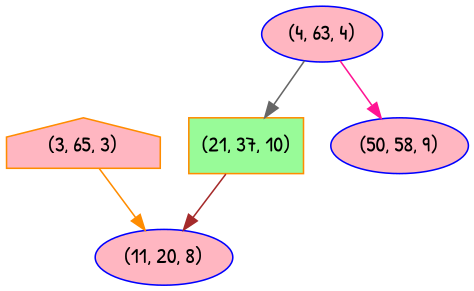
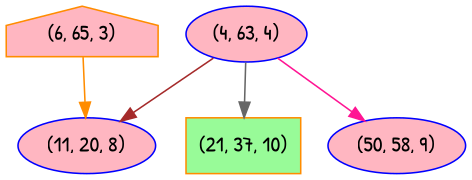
node "(3, 65, 3)": label "(3, 65, 3)" -> "(6, 65, 3)"
edge "(21, 37, 10)" -> "(11, 20, 8)": now "(4, 63, 4)" -> "(11, 20, 8)"
